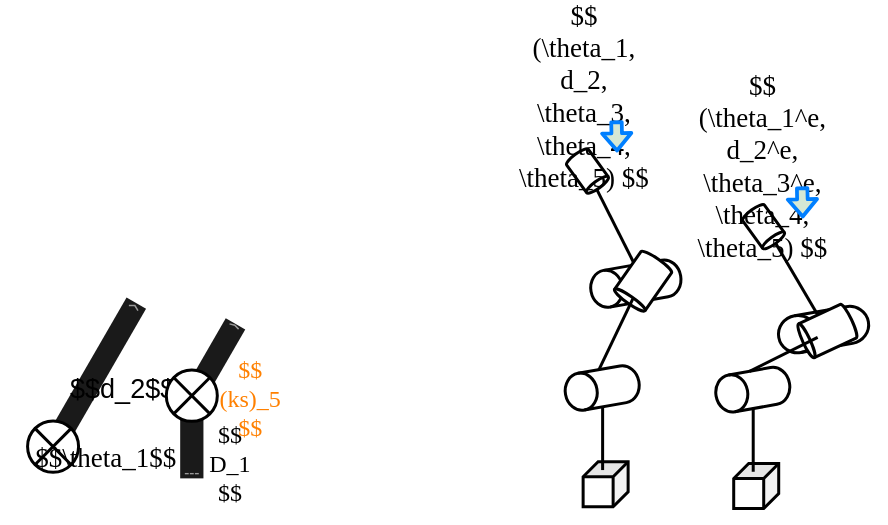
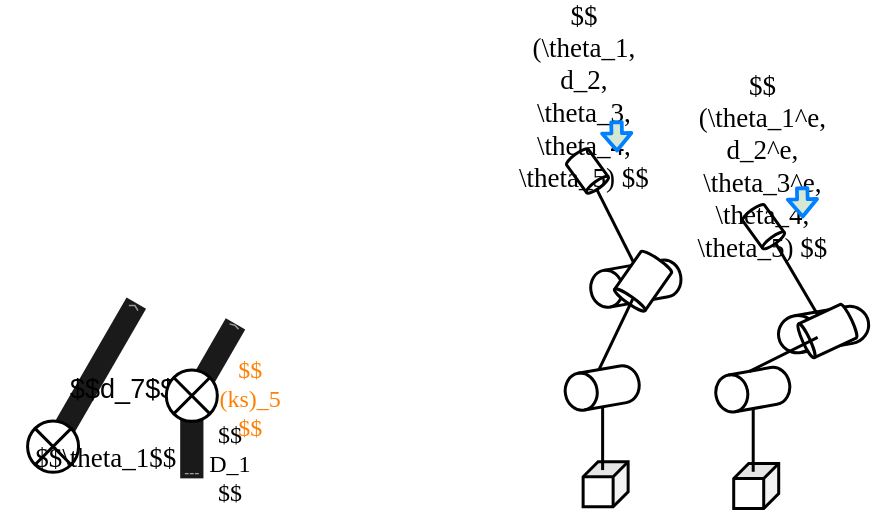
node "$$d_2$$": label "$$d_2$$" -> "$$d_7$$"
